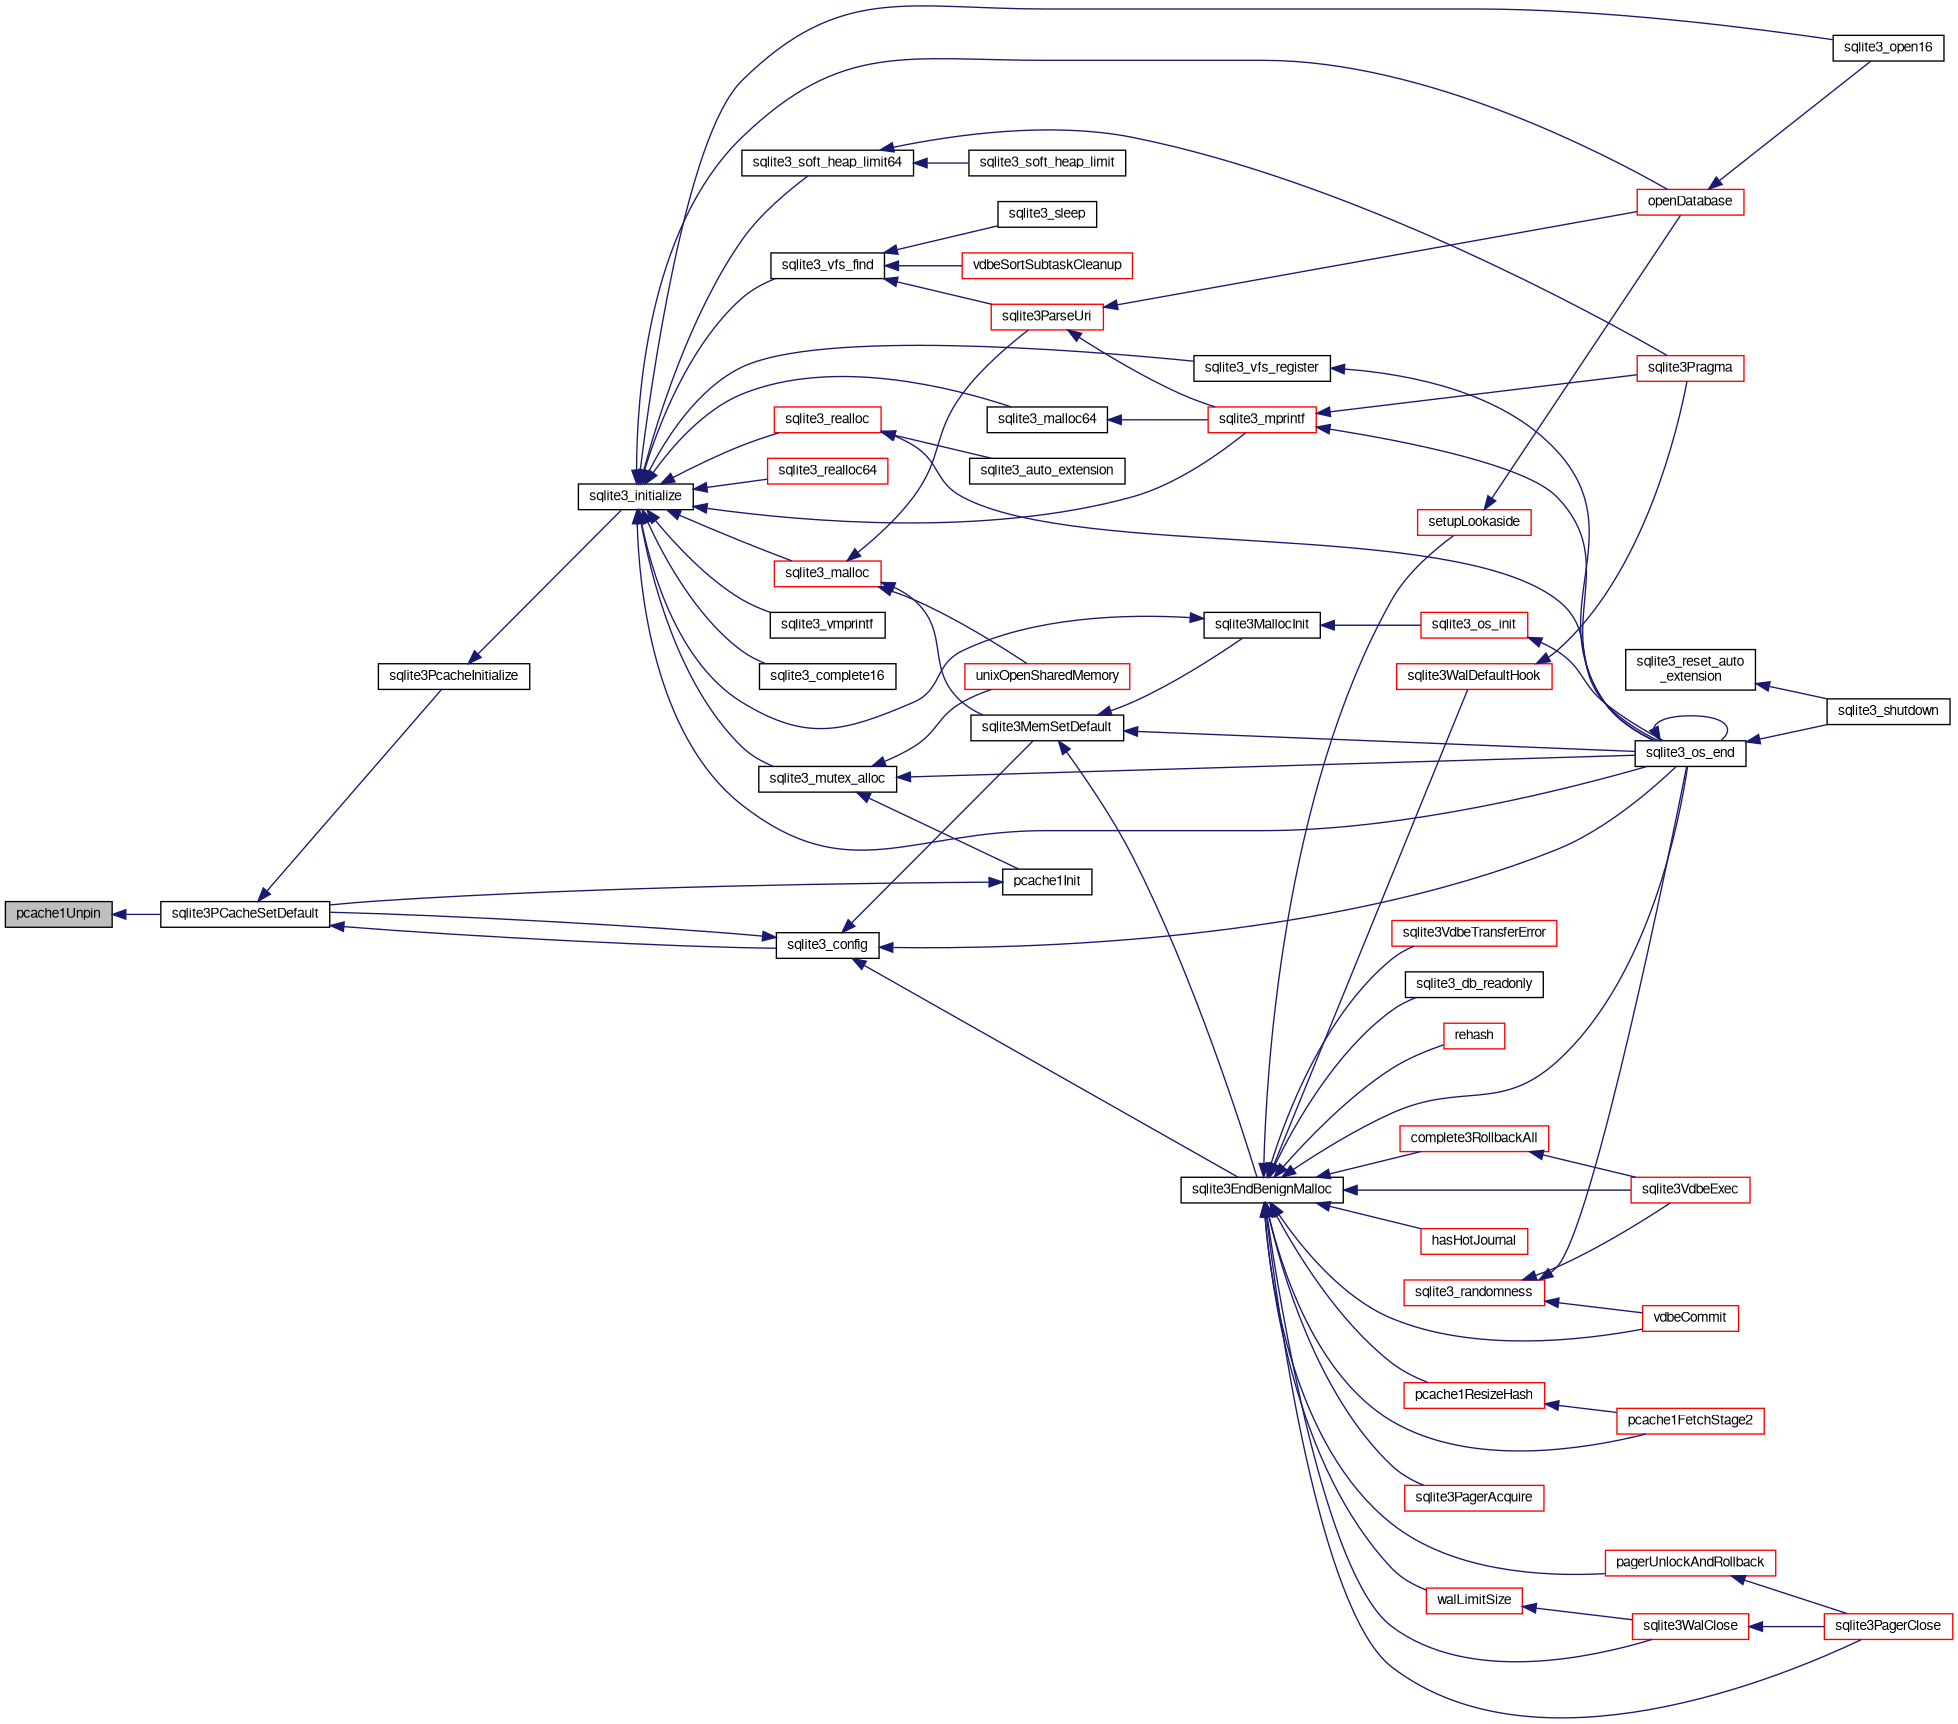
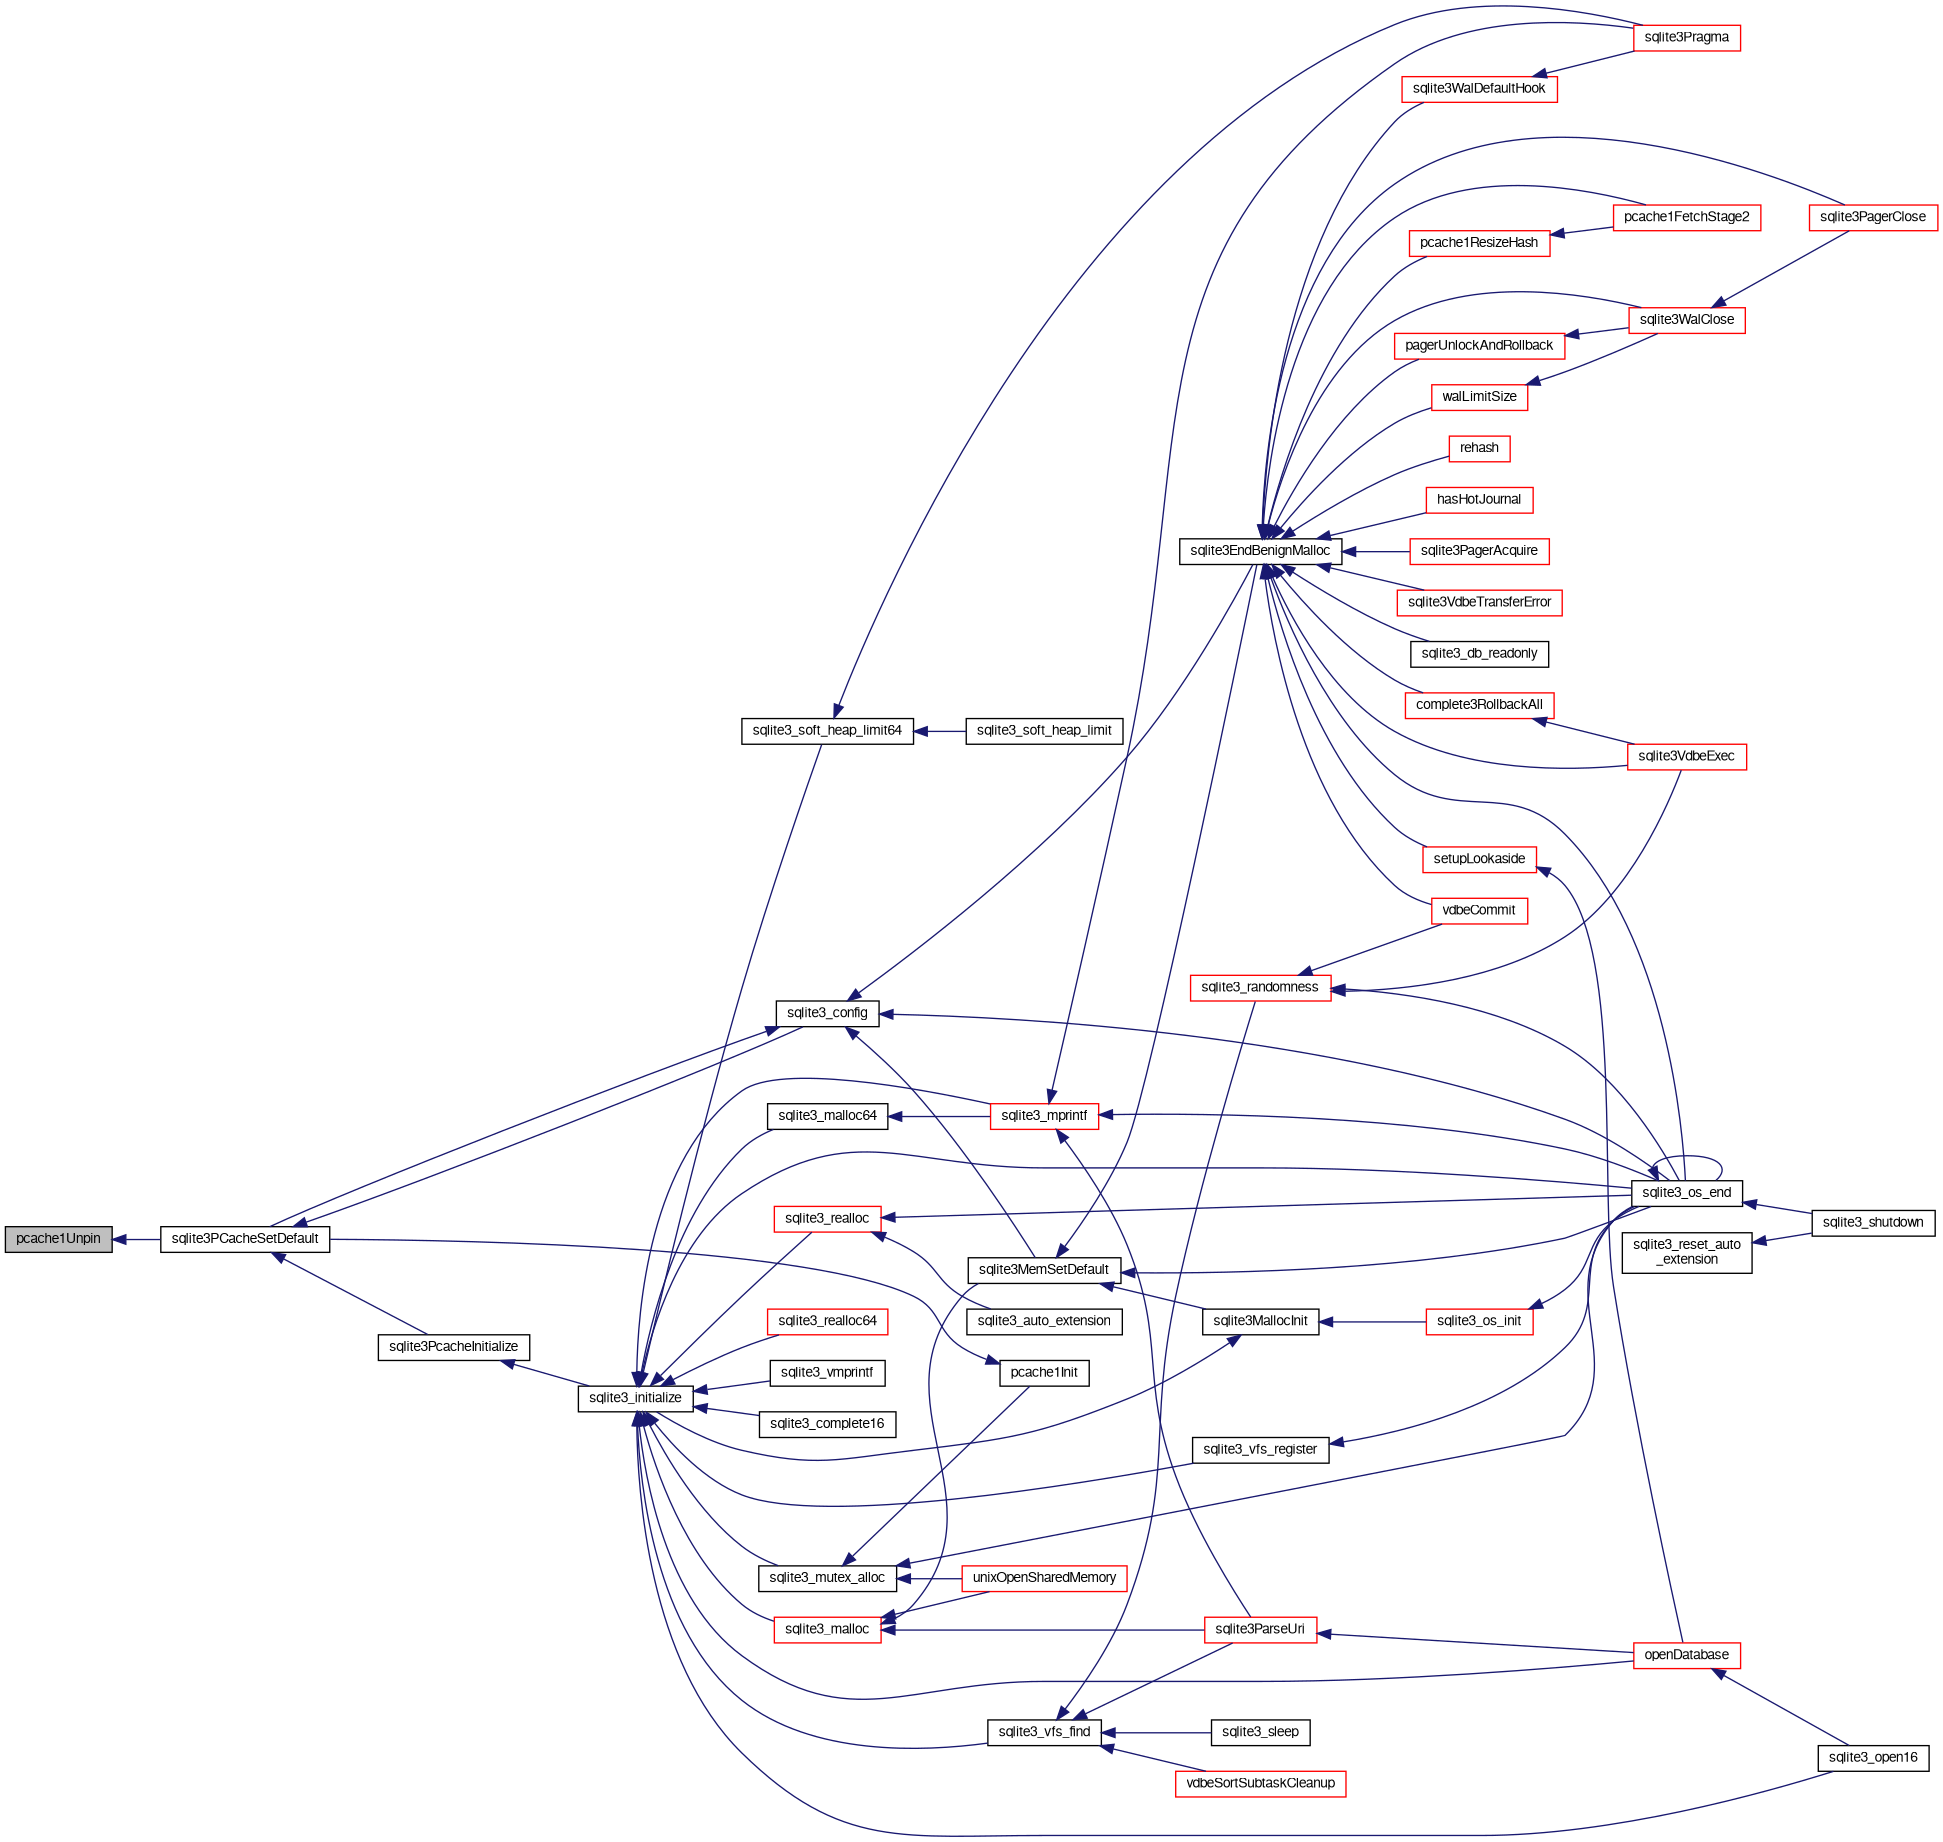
edge "sqlite3_mprintf" -> "sqlite3ParseUri": reversed
edge "sqlite3_randomness" -> "sqlite3_vfs_find": added
edge "sqlite3PagerClose" -> "pagerUnlockAndRollback": now "sqlite3WalClose" -> "pagerUnlockAndRollback"
